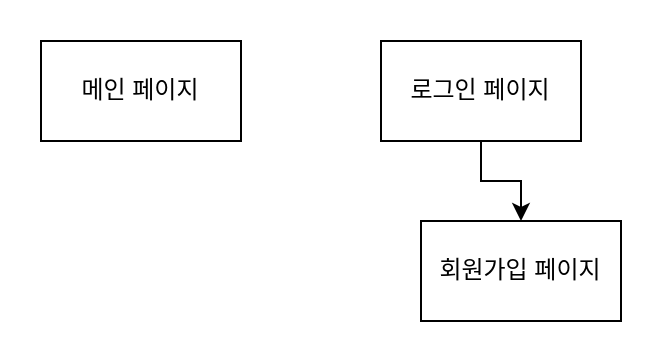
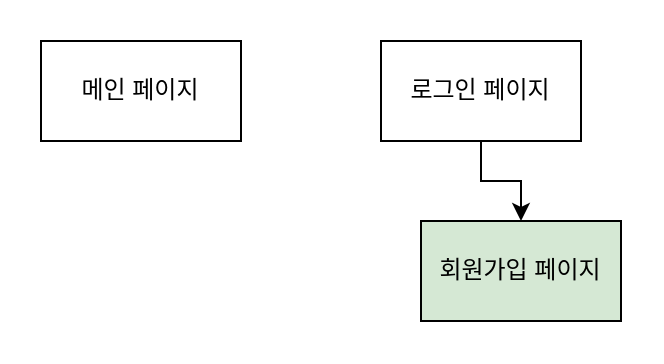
node "회원가입 페이지": fillcolor #ffffff -> #d5e8d4
